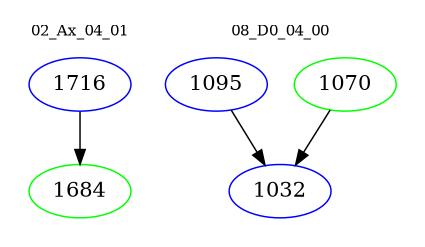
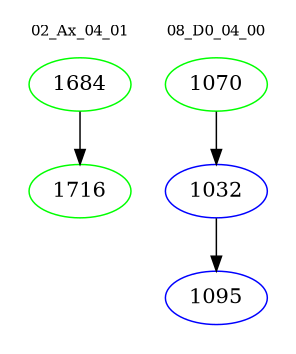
node "1716": color blue -> green
edge "1716" -> "1684": reversed
edge "1095" -> "1032": reversed
